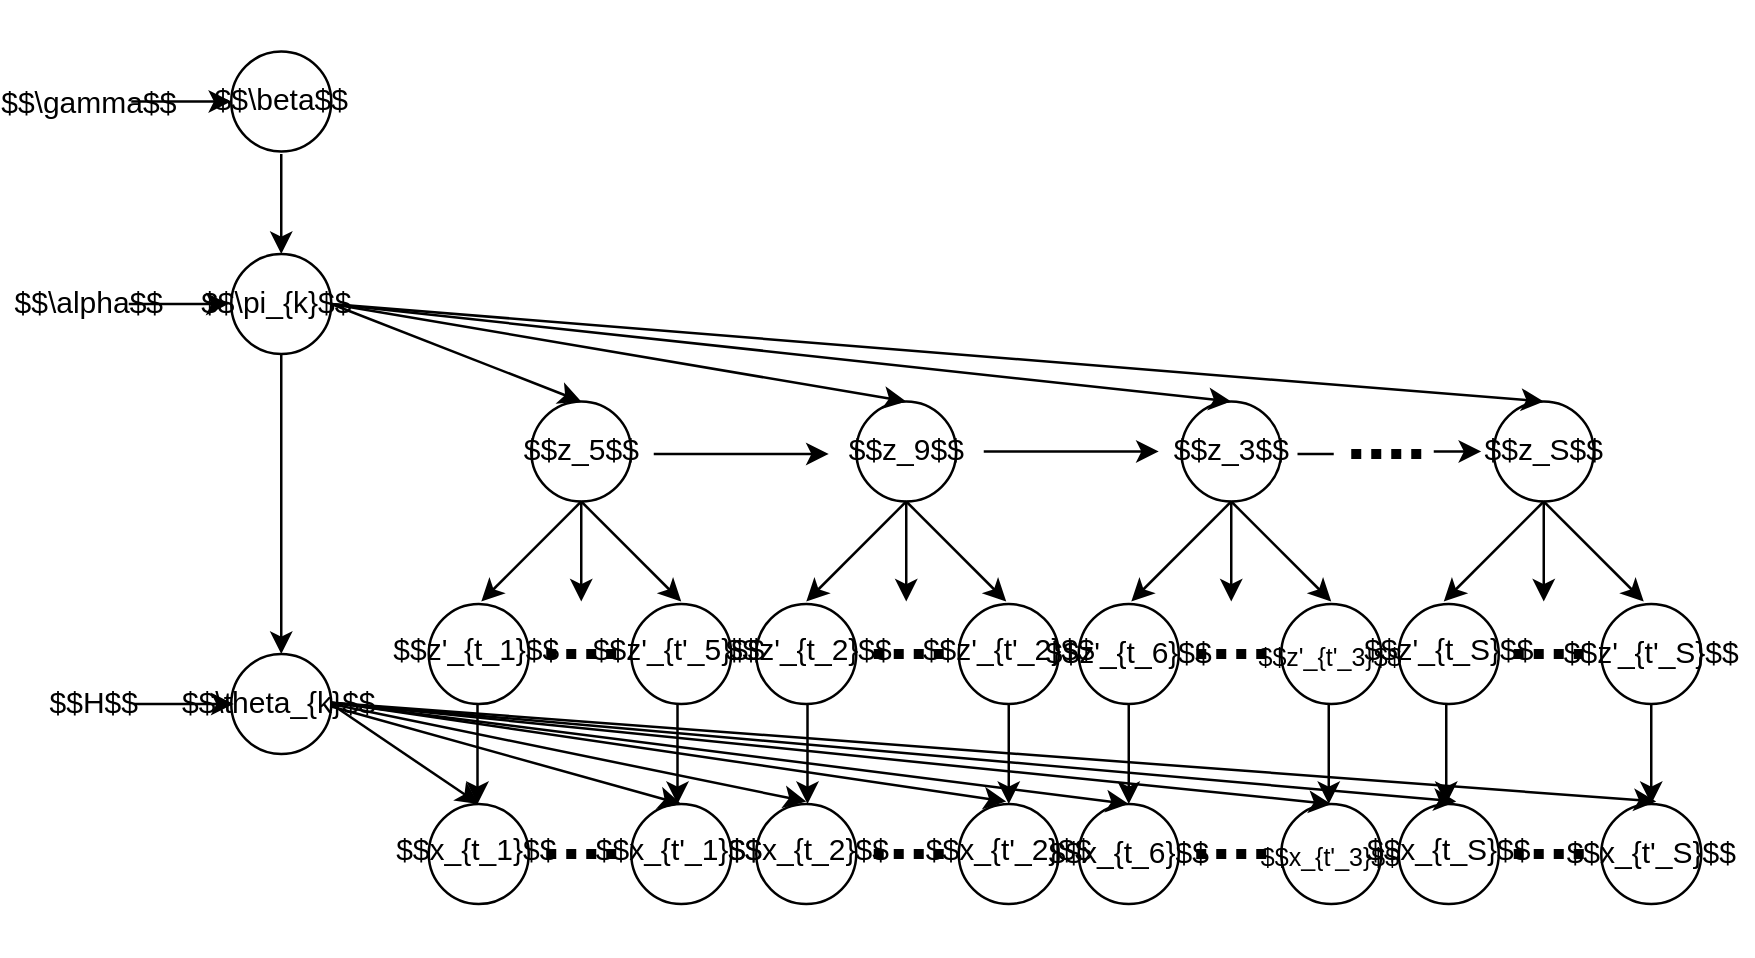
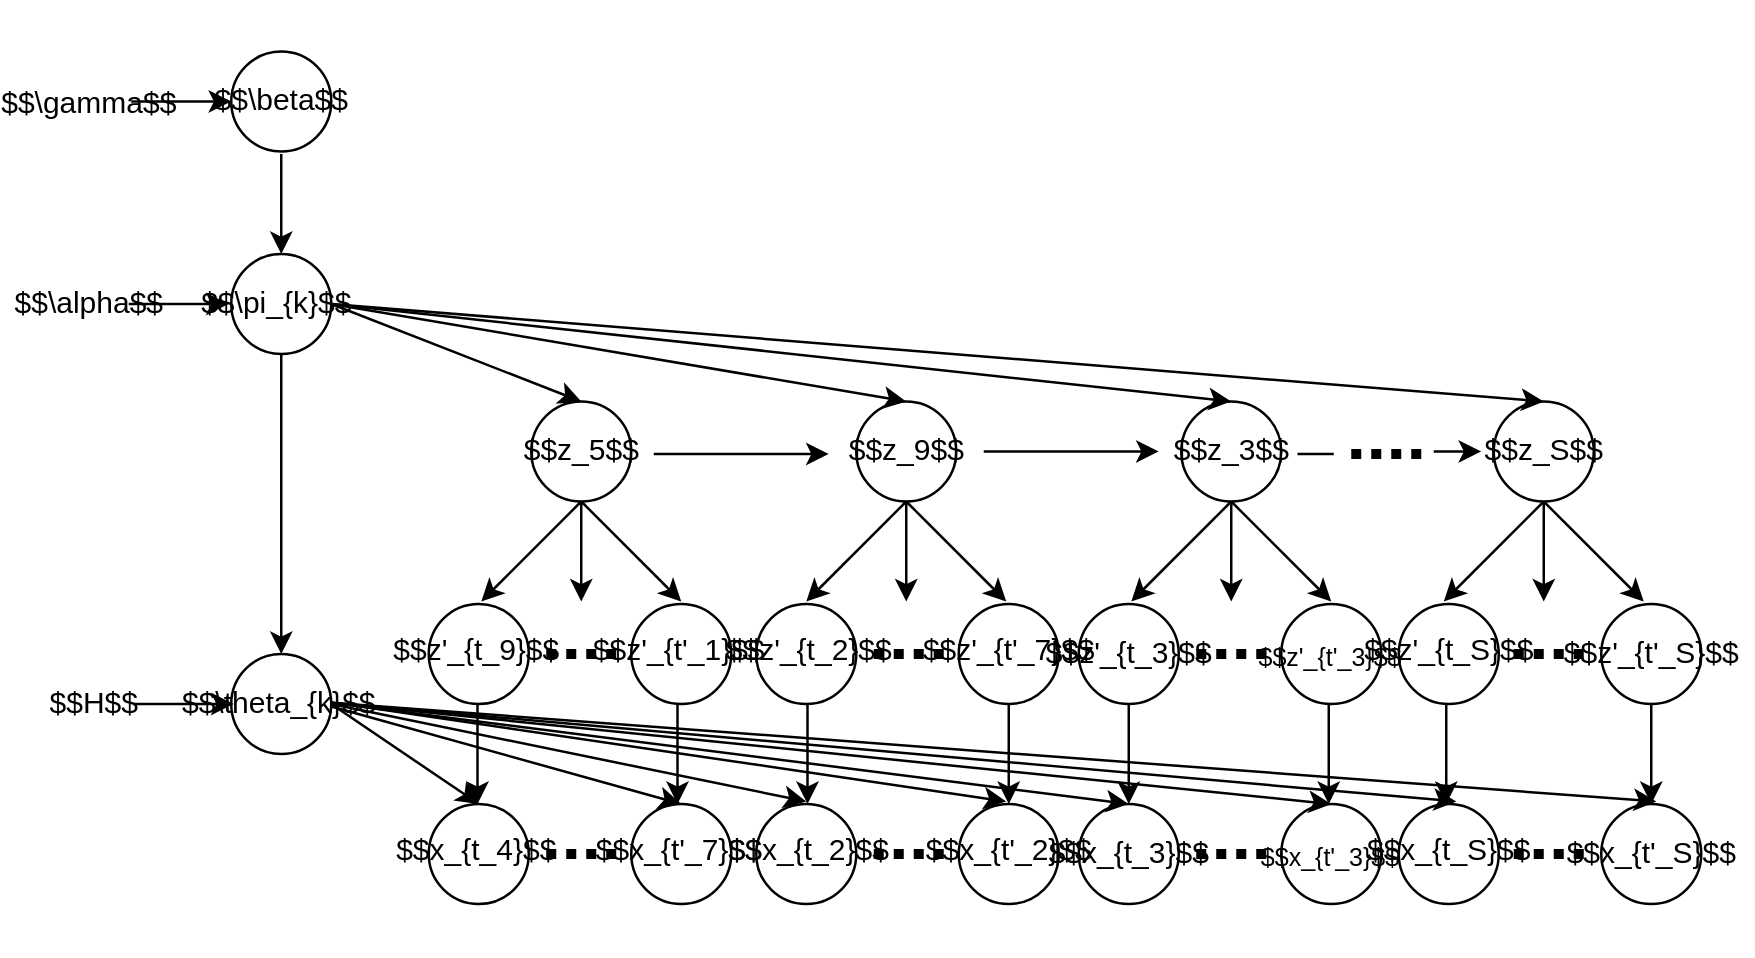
node "$$z'_{t_1}$$": label "$$z'_{t_1}$$" -> "$$z'_{t_9}$$"
node "$$z'_{t'_5}$$": label "$$z'_{t'_5}$$" -> "$$z'_{t'_1}$$"
node "$$z'_{t'_2}$$": label "$$z'_{t'_2}$$" -> "$$z'_{t'_7}$$"
node "$$z'_{t_6}$$": label "$$z'_{t_6}$$" -> "$$z'_{t_3}$$"
node "$$x_{t_1}$$": label "$$x_{t_1}$$" -> "$$x_{t_4}$$"
node "$$x_{t'_1}$$": label "$$x_{t'_1}$$" -> "$$x_{t'_7}$$"
node "$$x_{t_6}$$": label "$$x_{t_6}$$" -> "$$x_{t_3}$$"
